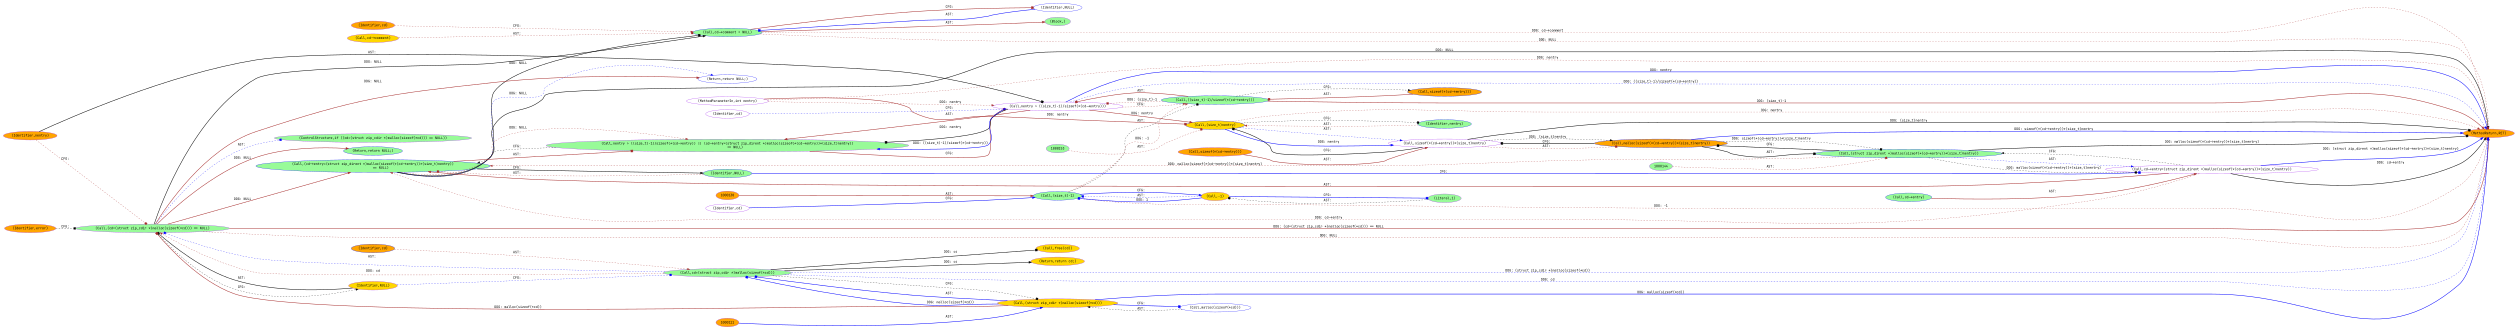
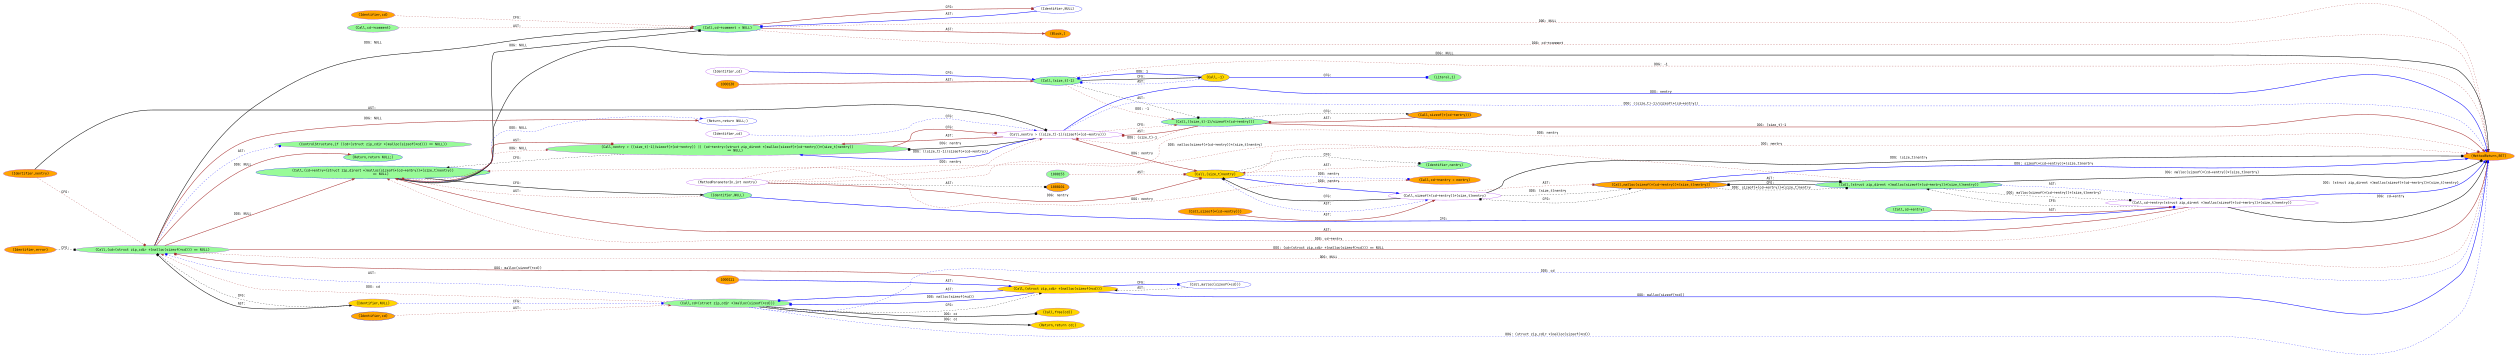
node "(Block,)": fillcolor palegreen -> orange
node "(Call,cd->comment)": fillcolor gold -> palegreen
edge "(Call,malloc(sizeof(*(cd->entry))*(size_t)nentry))" -> "(Call,sizeof(*(cd->entry))*(size_t)nentry)": style bold -> dashed
node "1000144": removed
node "(Call,cd->nentry = nentry)": added
node "1000101": added
edge "(Call,(size_t)-1)" -> "(Call,-1)": color blue -> black
node "(Call,-1)": color purple -> blue
edge "(Literal,1)" -> "(Call,-1)": removed, label "AST:"
edge "(Call,cd=(struct zip_cdir *)malloc(sizeof(*cd)))" -> "(Call,(struct zip_cdir *)malloc(sizeof(*cd)))": arrowhead box -> normal
